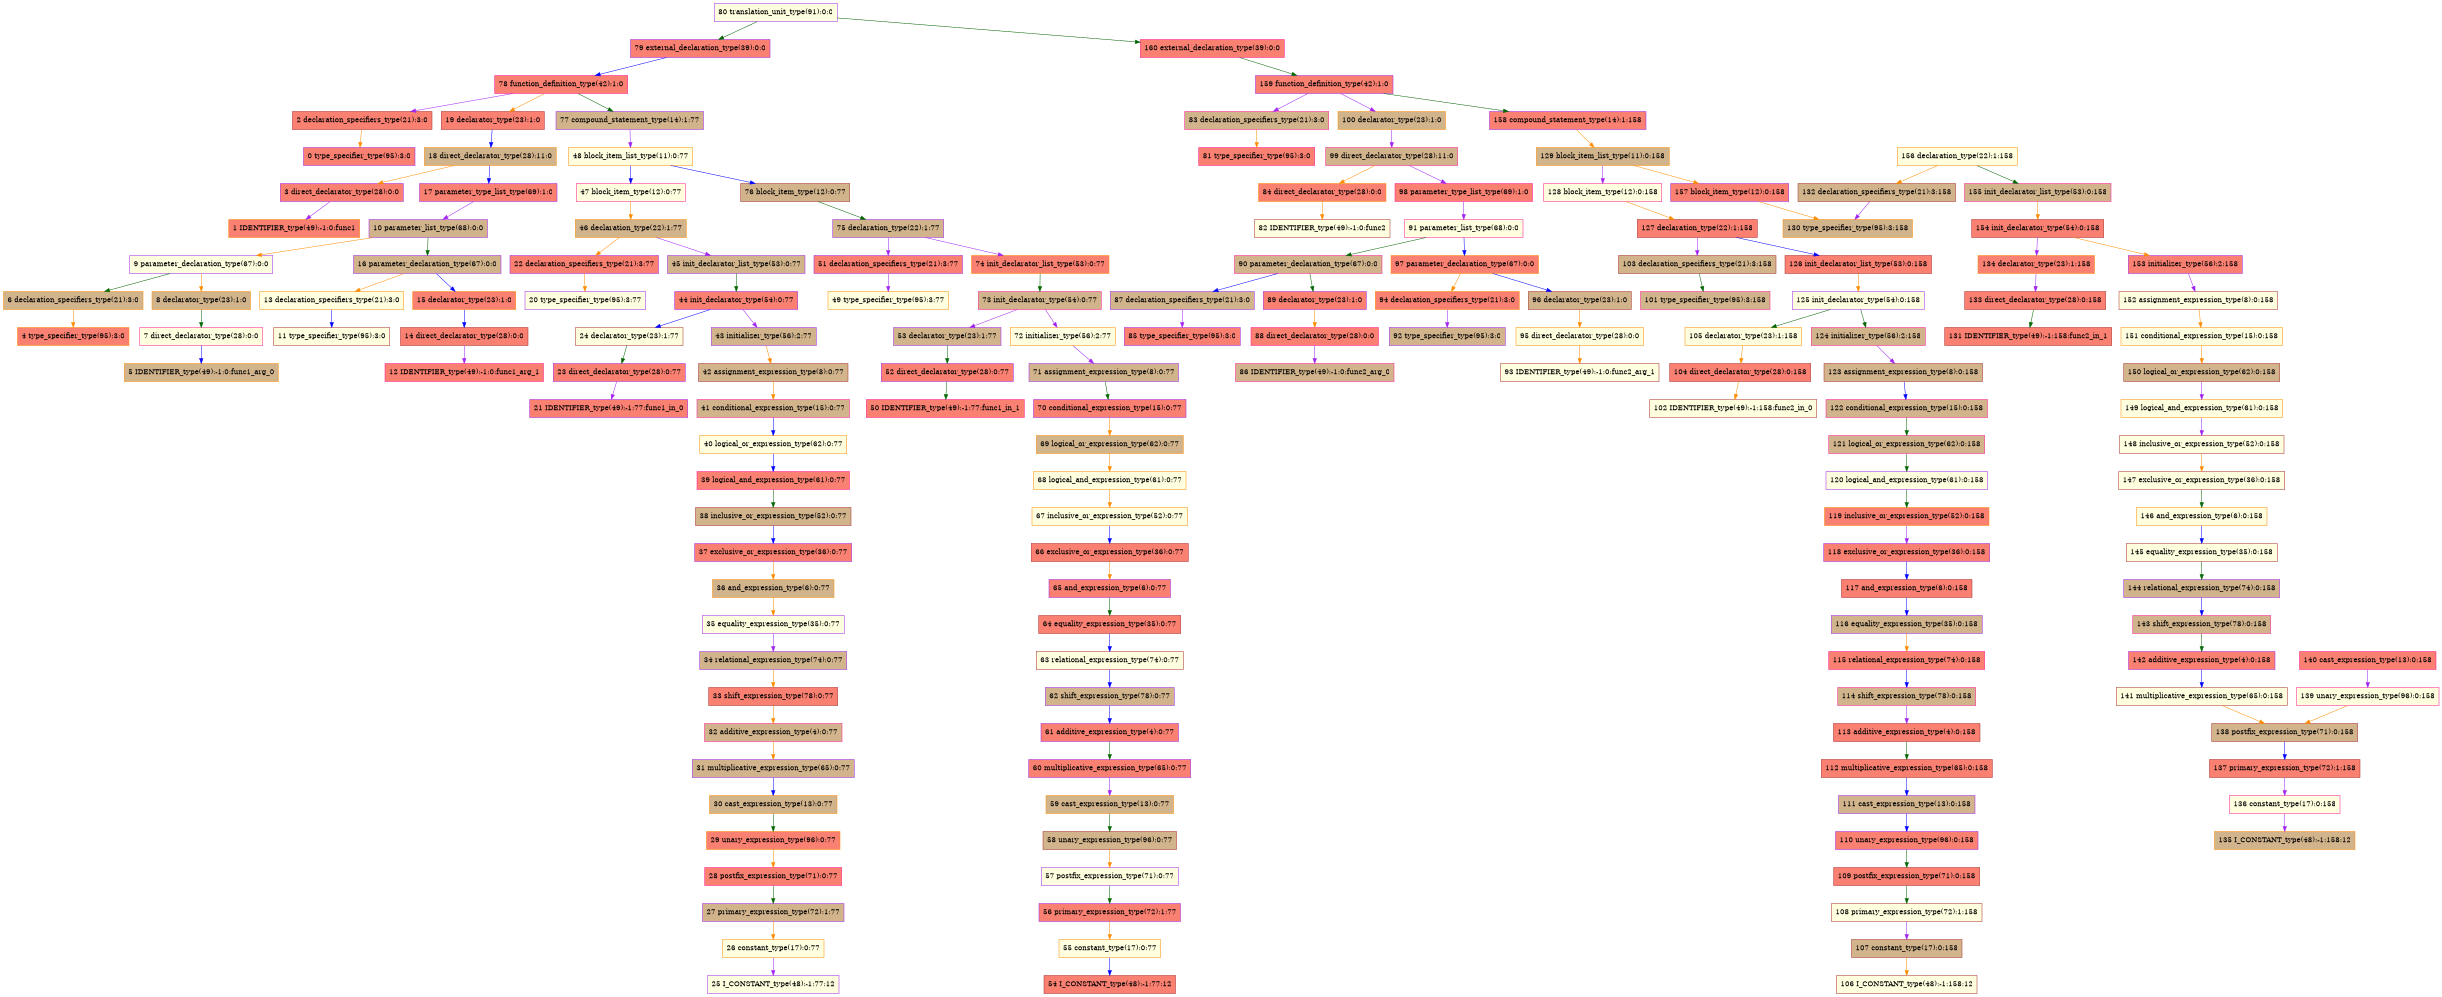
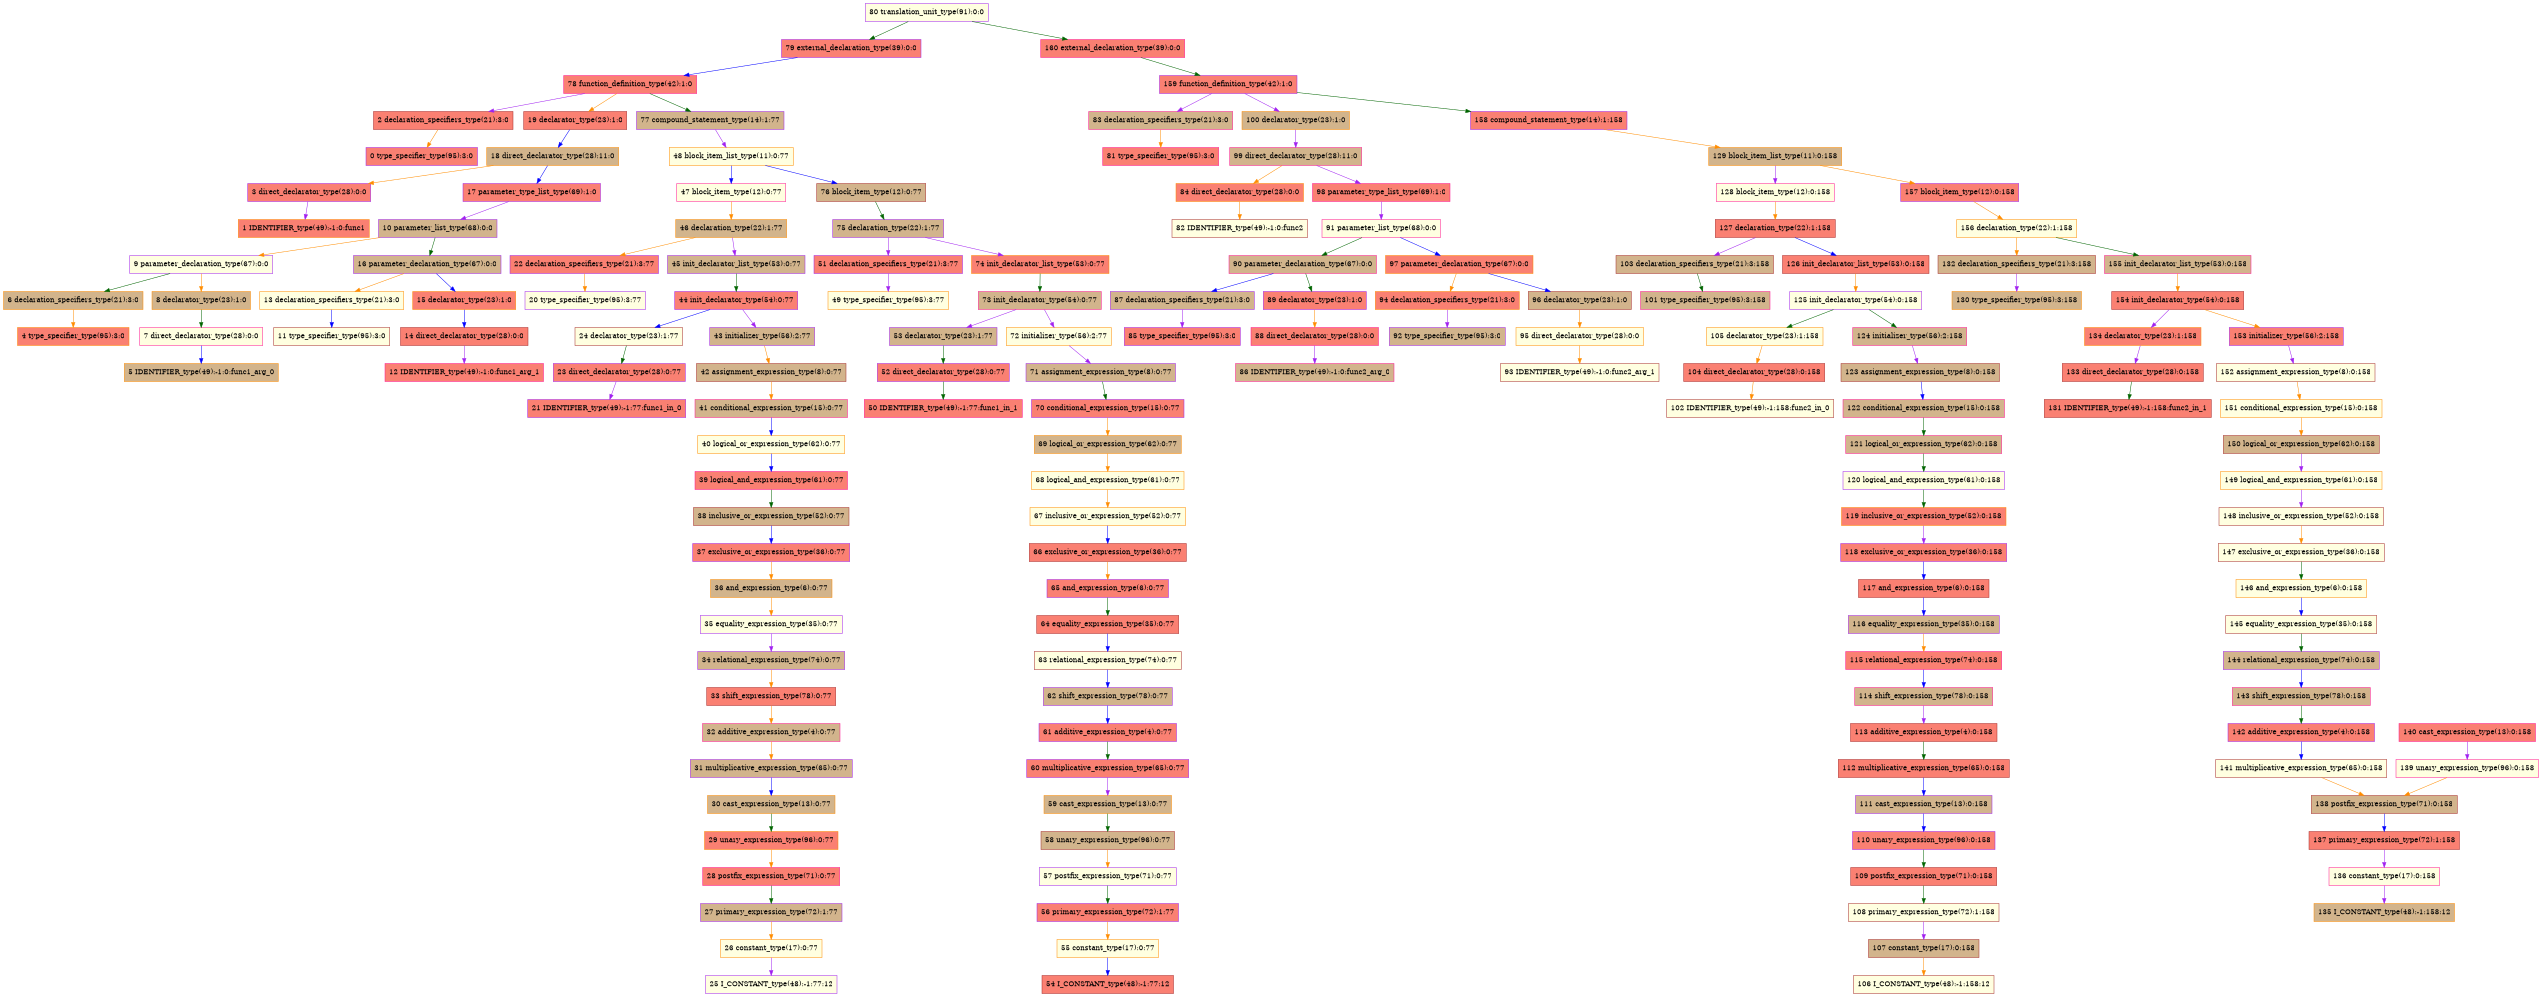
edge "157 block_item_type(12):0:158" -> "130 type_specifier_type(95):3:158": now "157 block_item_type(12):0:158" -> "156 declaration_type(22):1:158"
